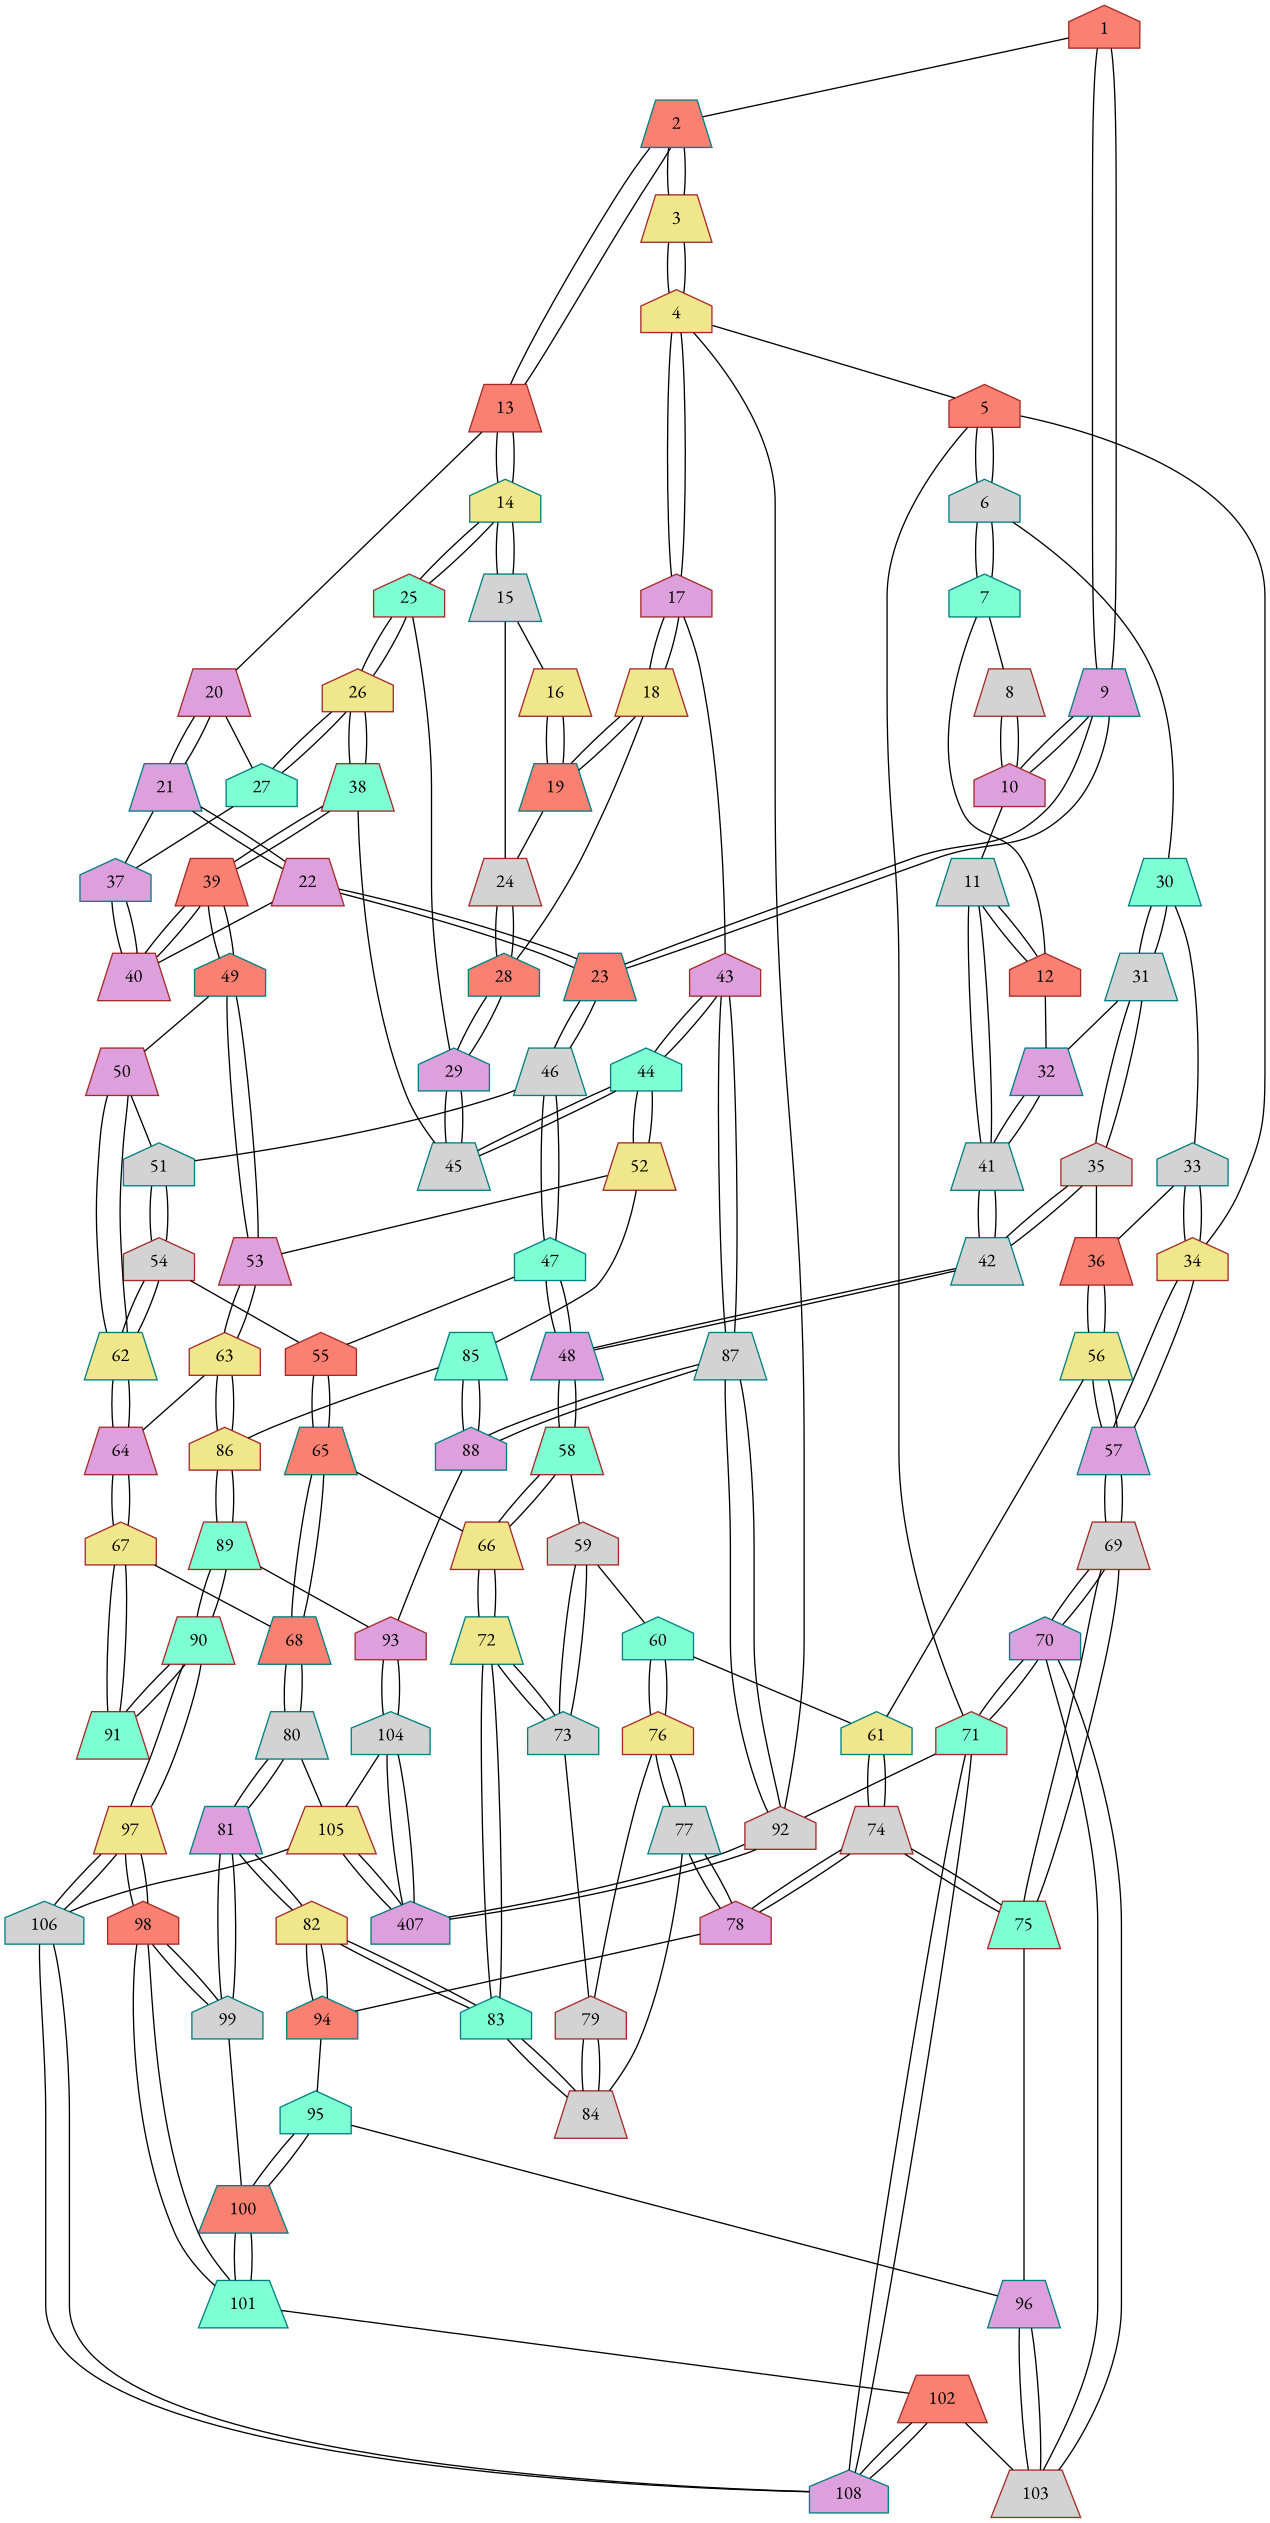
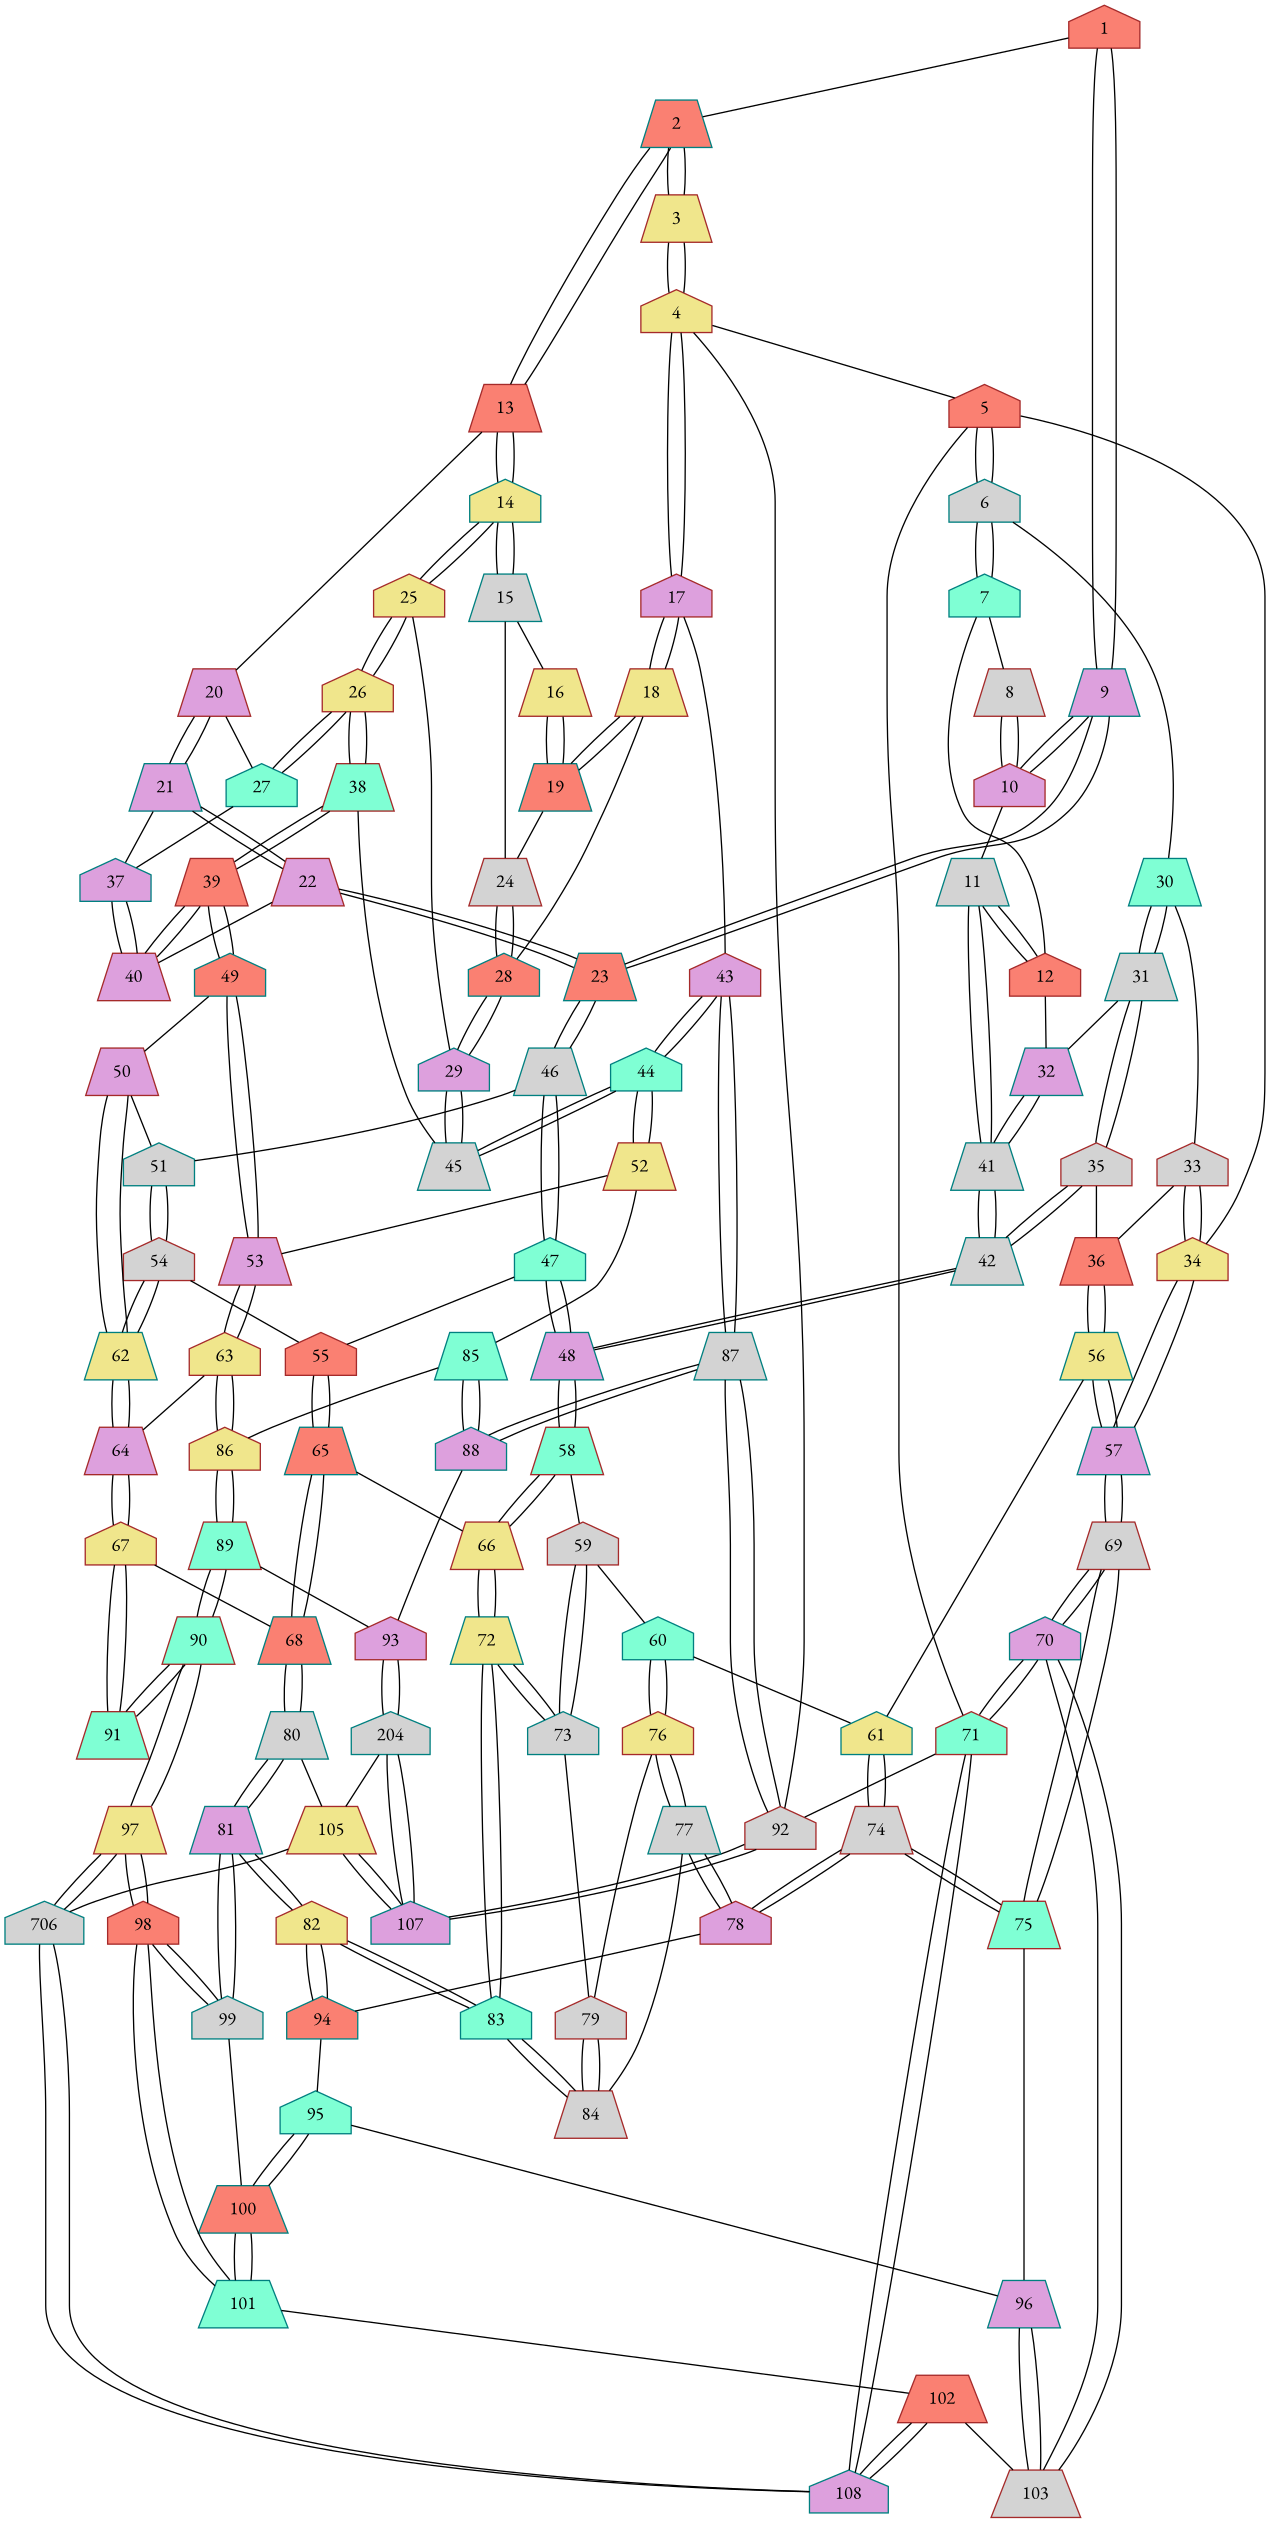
node "25": fillcolor aquamarine -> khaki
node "33": color teal -> brown
node "104": label "104" -> "204"
node "106": label "106" -> "706"
node "407": label "407" -> "107"
